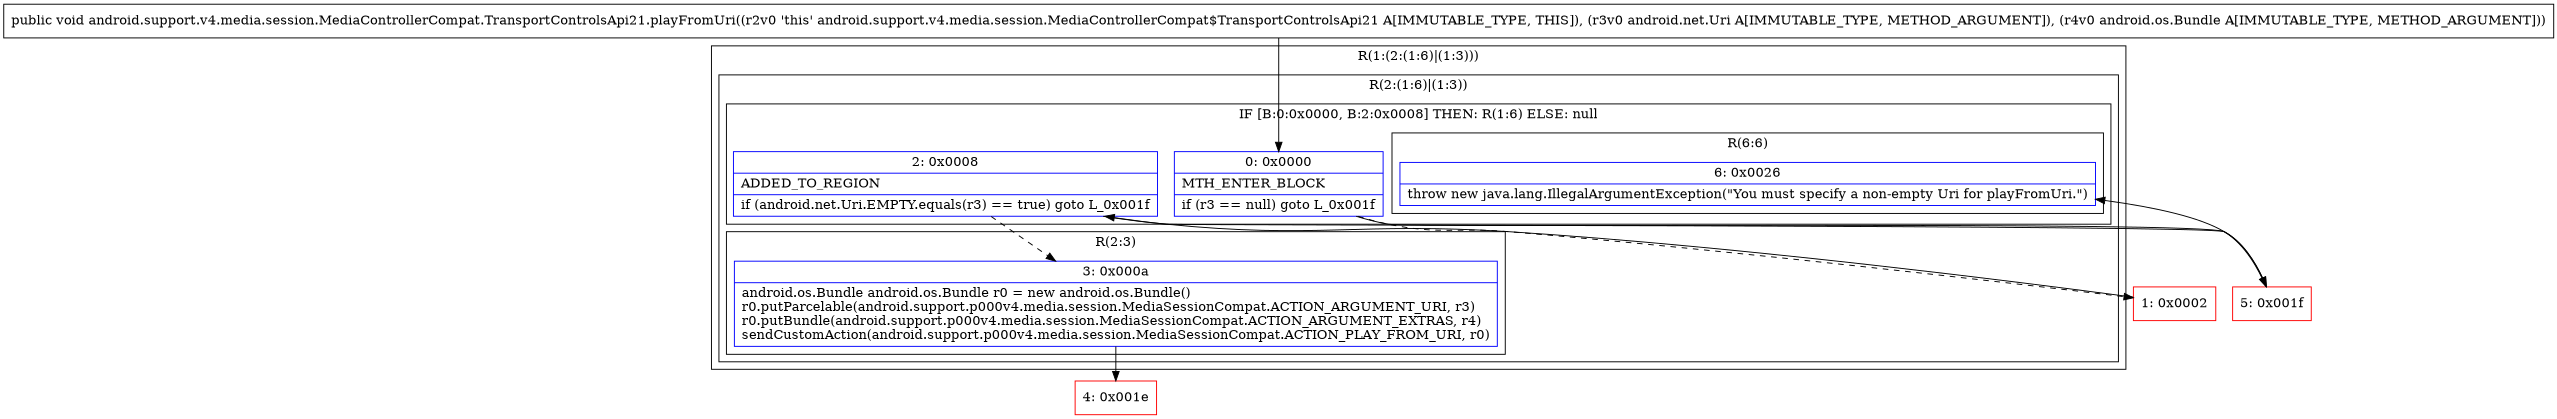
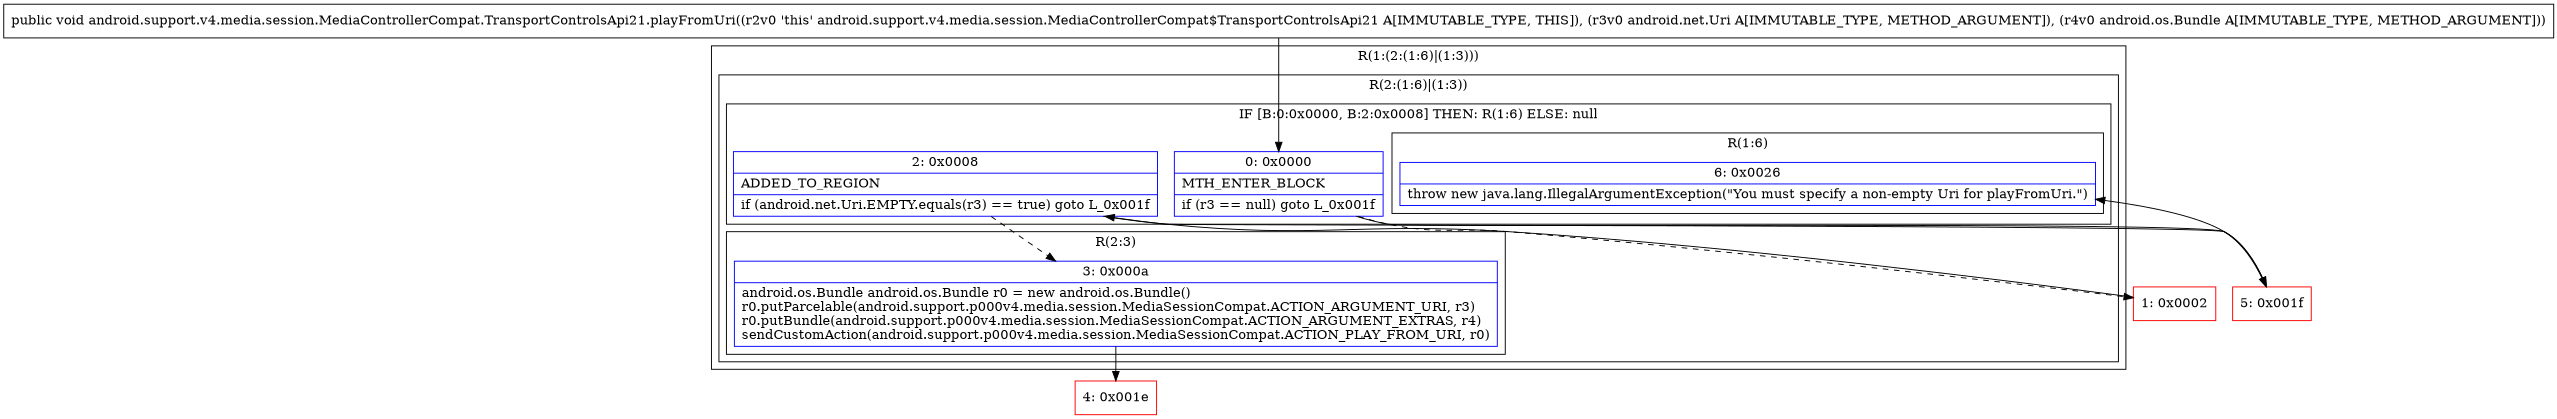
cluster "R(6:6)": label "R(6:6)" -> "R(1:6)"
